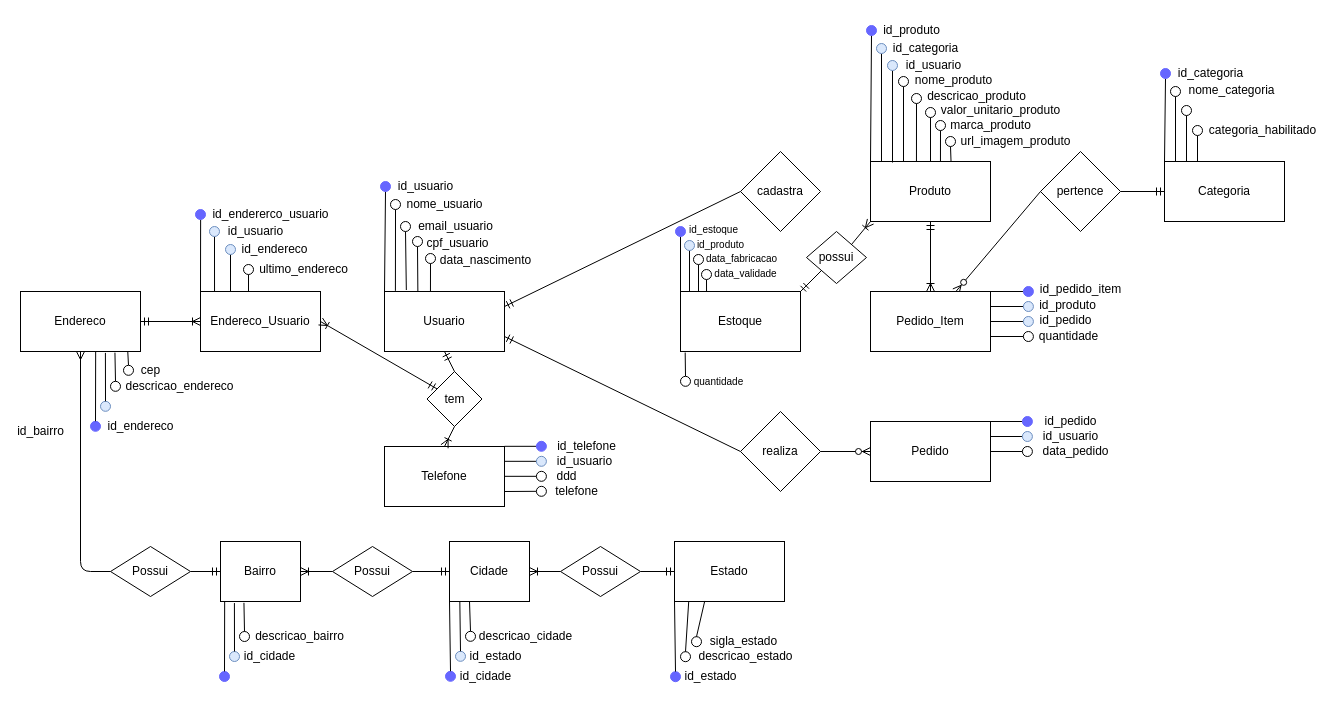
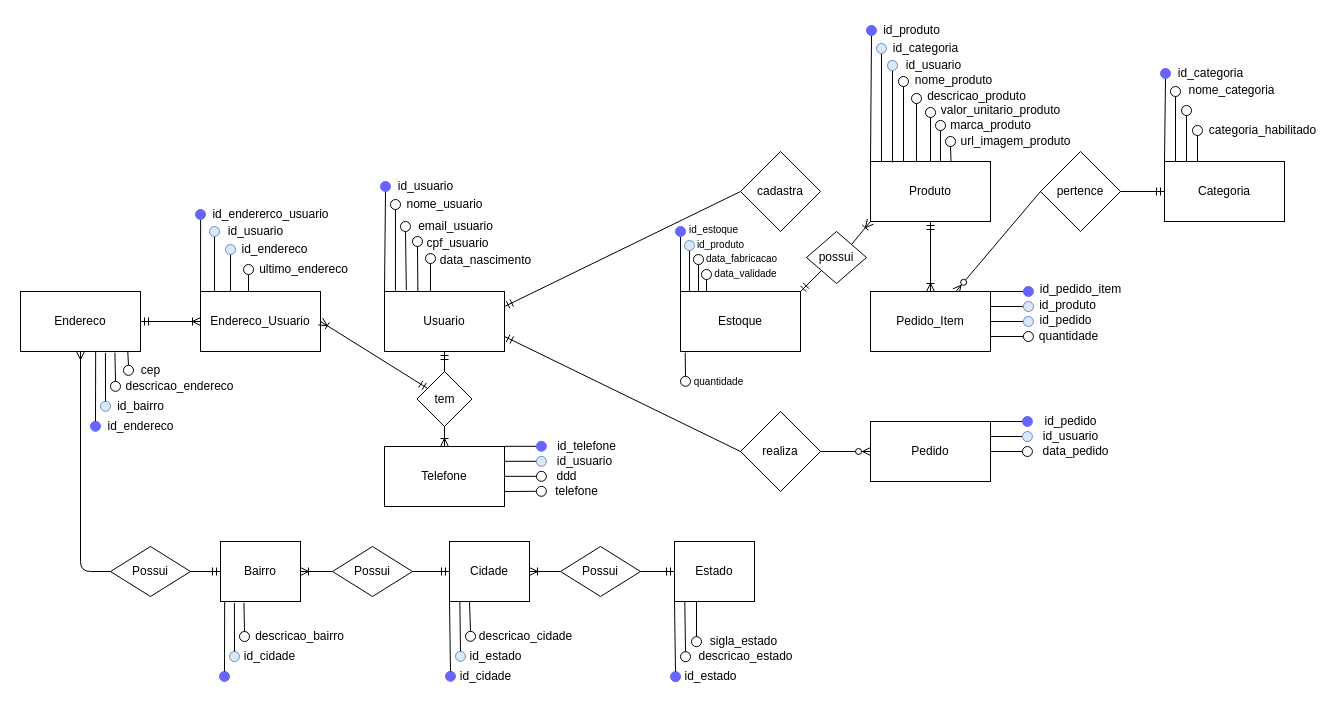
node "tem": moved (455, 399) -> (445, 399)
node "id_bairro": moved (41, 431) -> (141, 406)
node "Estado": size 110x60 -> 80x60
